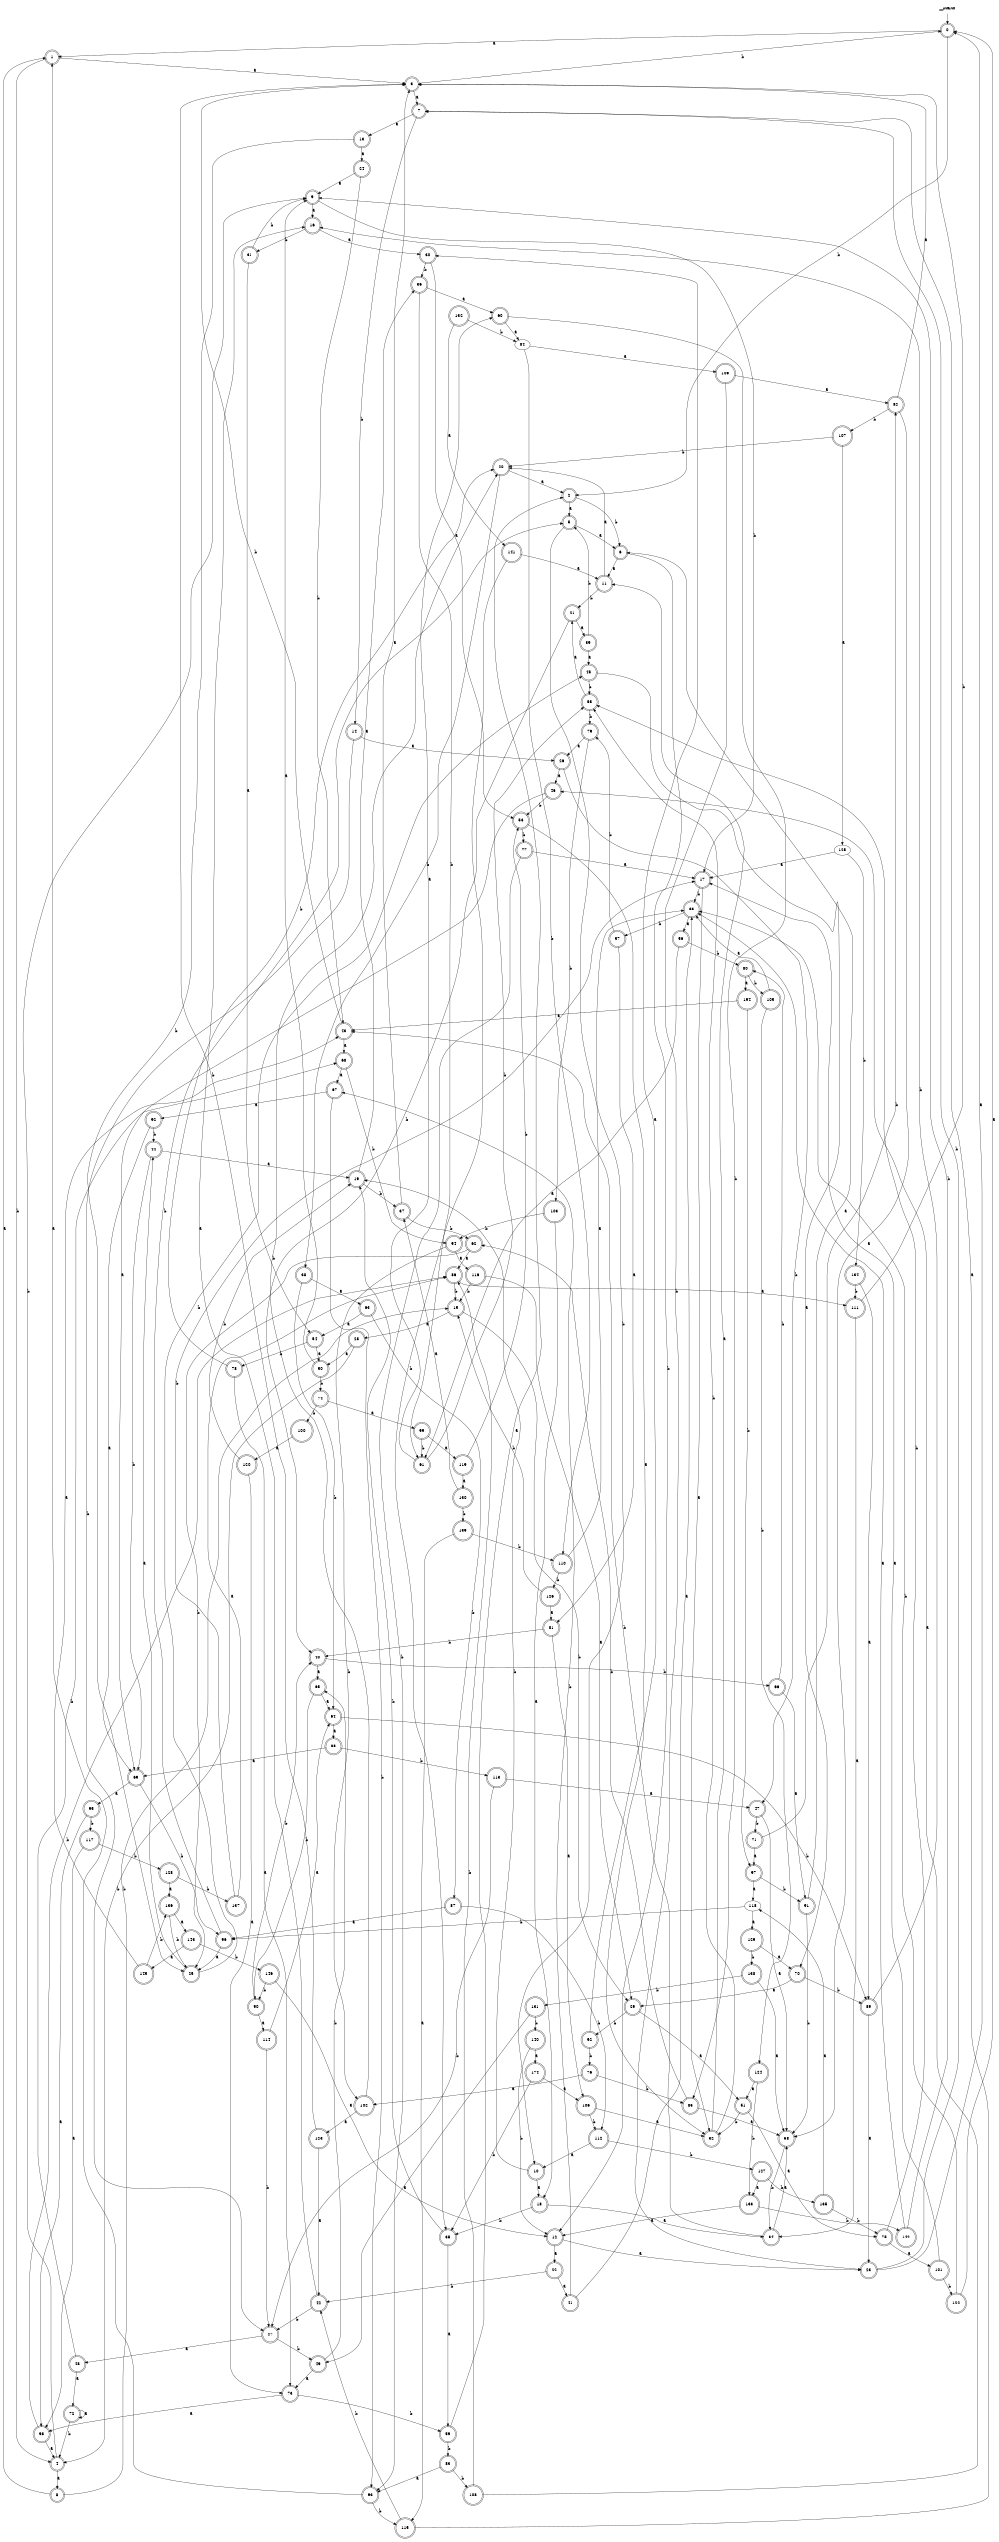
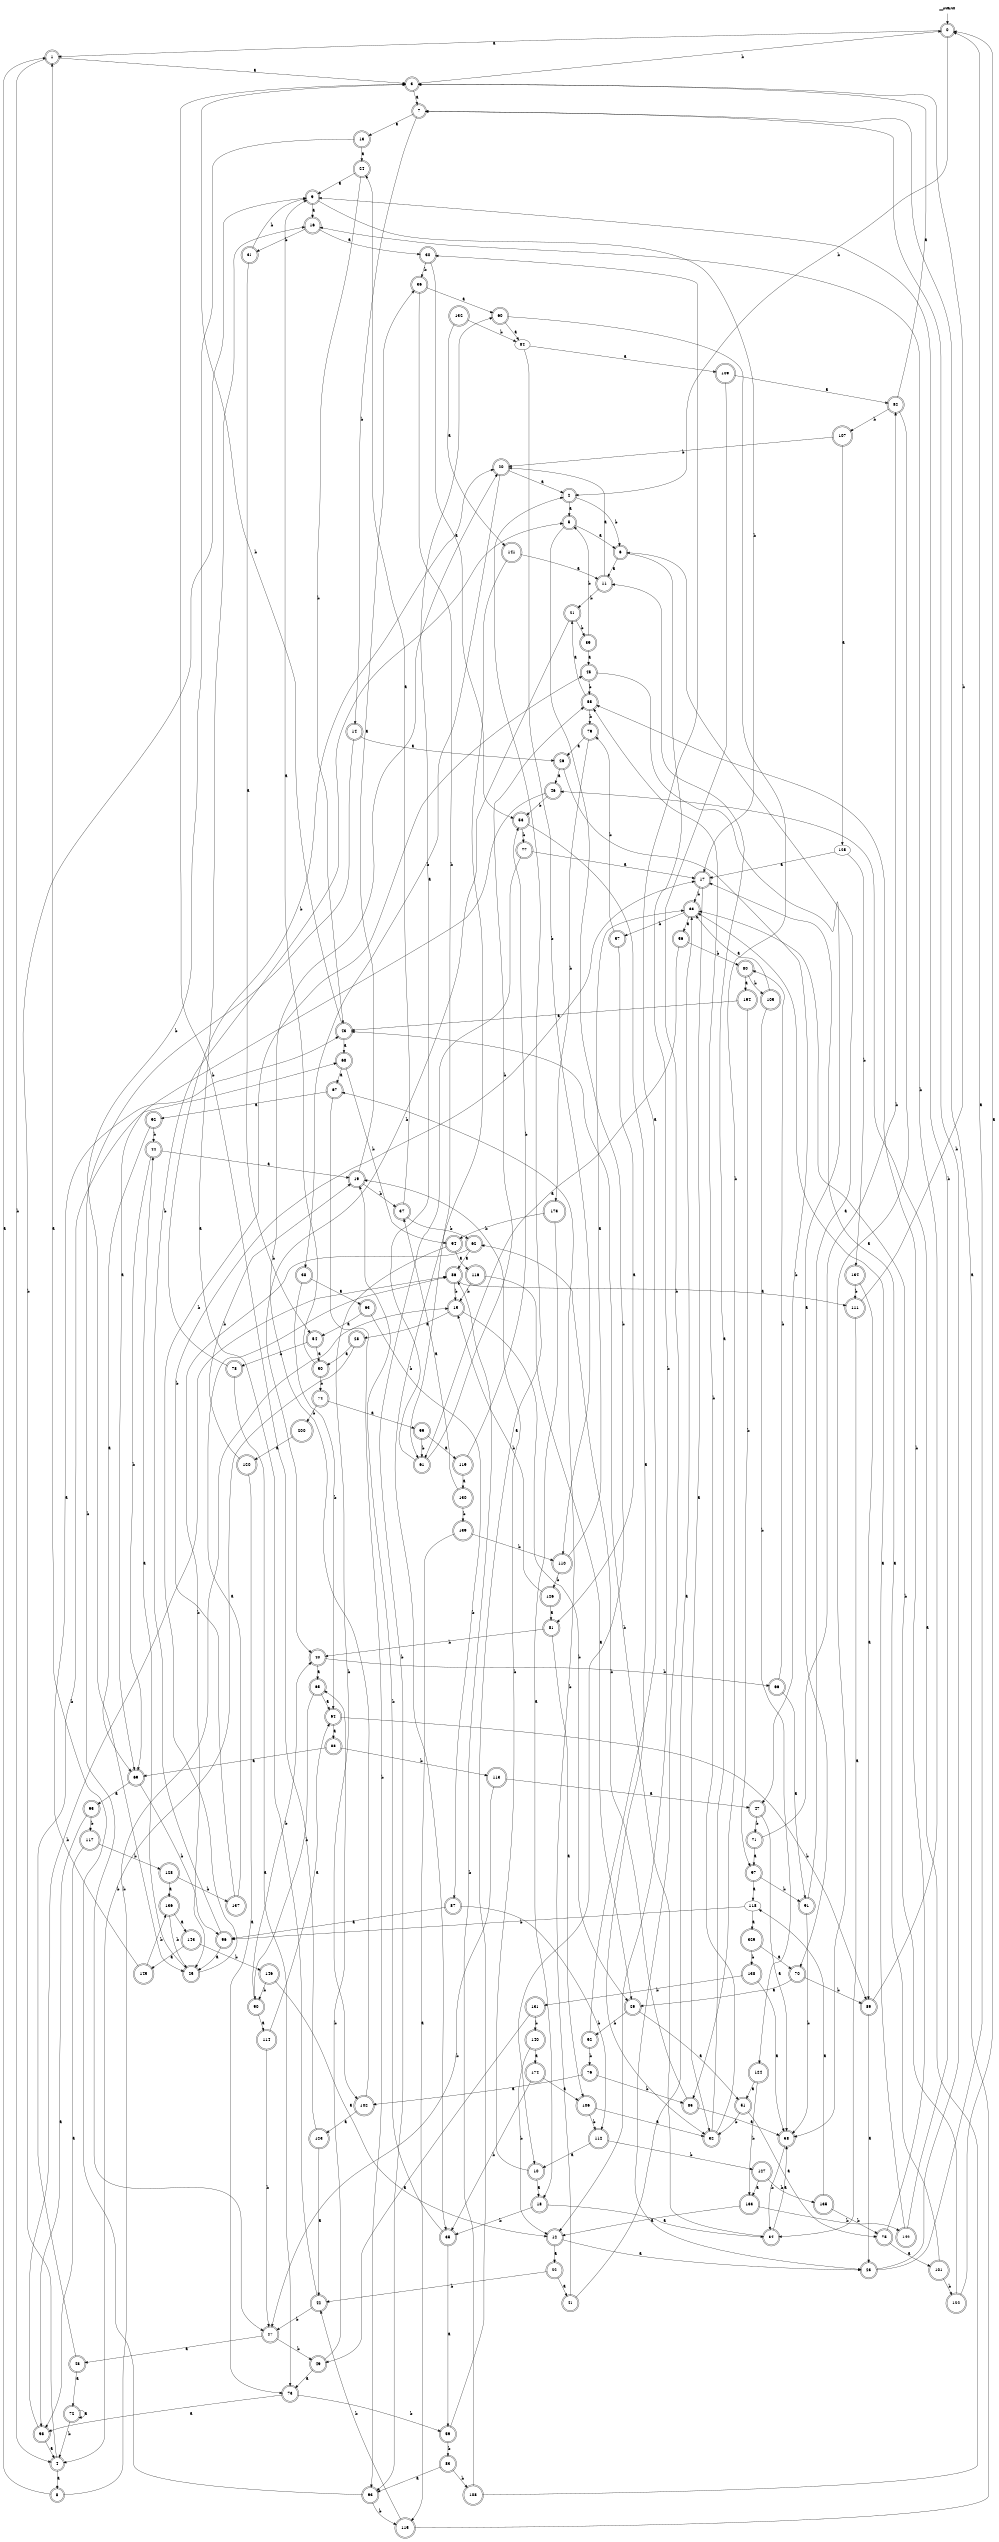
edge "21" -> "39": label "a" -> "b"
edge "37" -> "3": now "37" -> "24"
node "103": label "103" -> "173"
node "100": label "100" -> "200"
node "129": label "129" -> "329"
